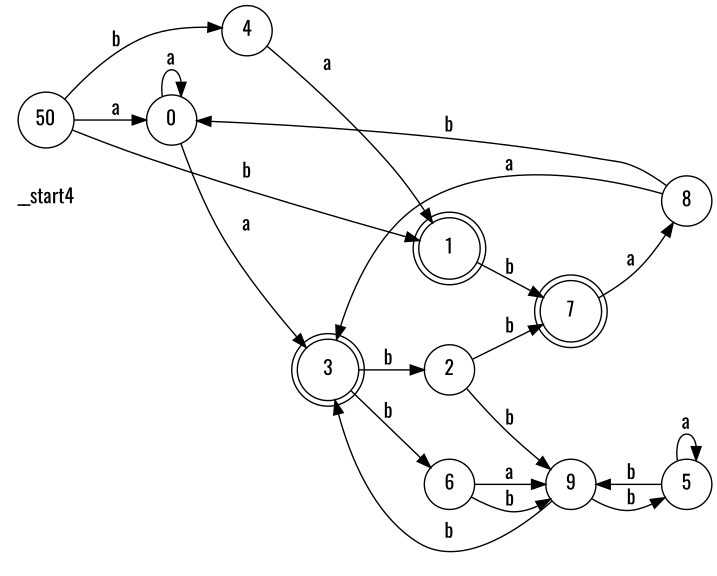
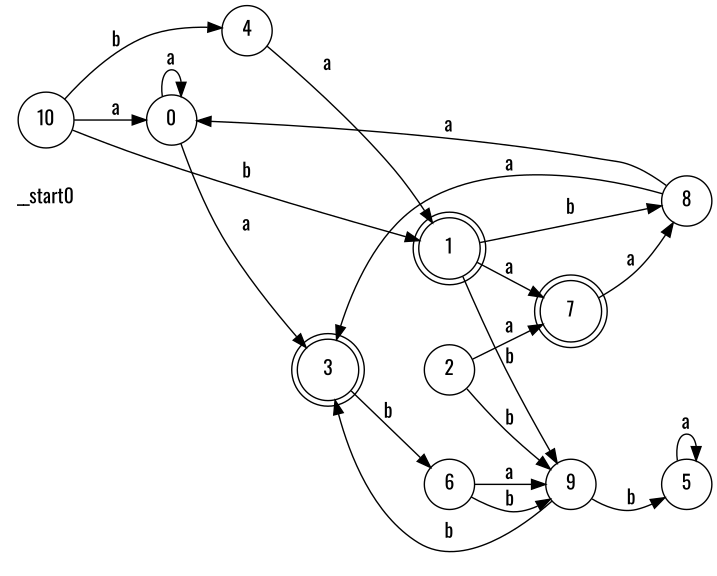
node "50": label "50" -> "10"
edge "8" -> "0": label "b" -> "a"
node "__start4": label "__start4" -> "__start0"
edge "1" -> "8": added, label "b"
edge "1" -> "7": label "b" -> "a"
edge "2" -> "7": label "b" -> "a"
edge "3" -> "2": removed, label "b"
edge "5" -> "9": now "1" -> "9"
